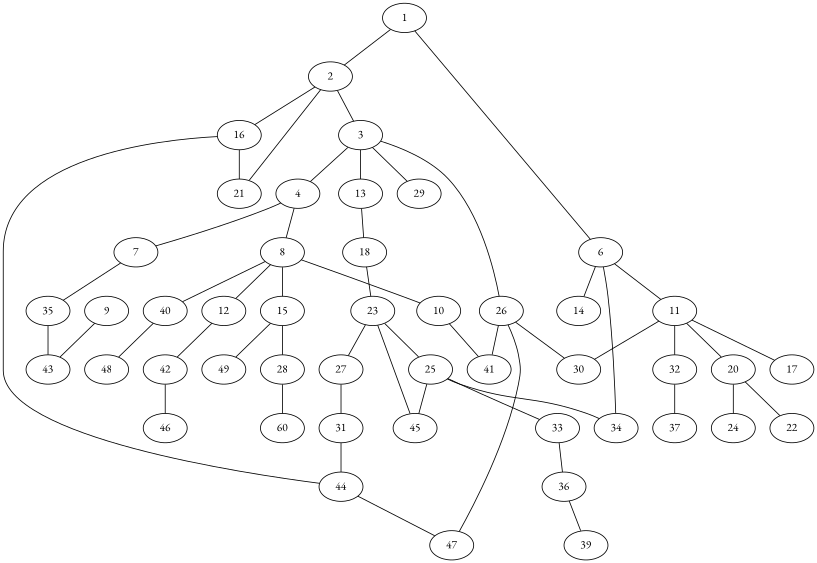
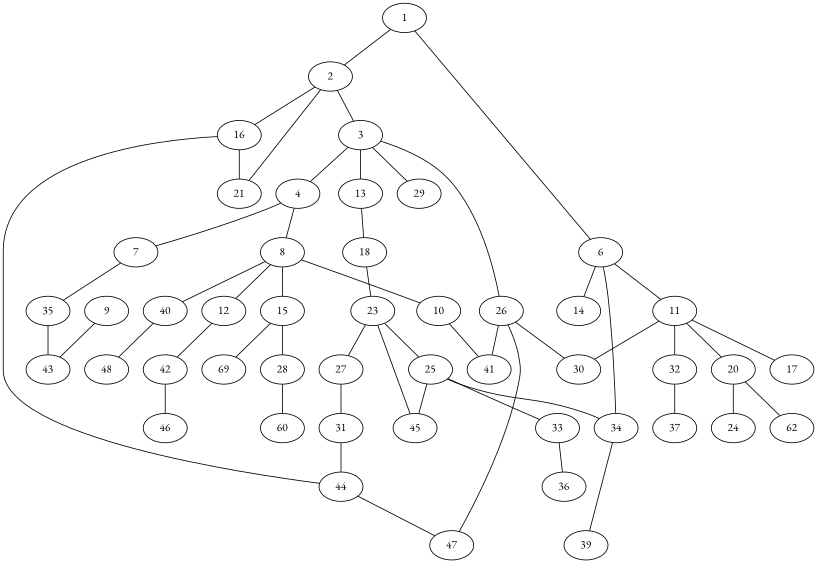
node "49": label "49" -> "69"
node "22": label "22" -> "62"
edge "36" -- "39": now "34" -- "39"
